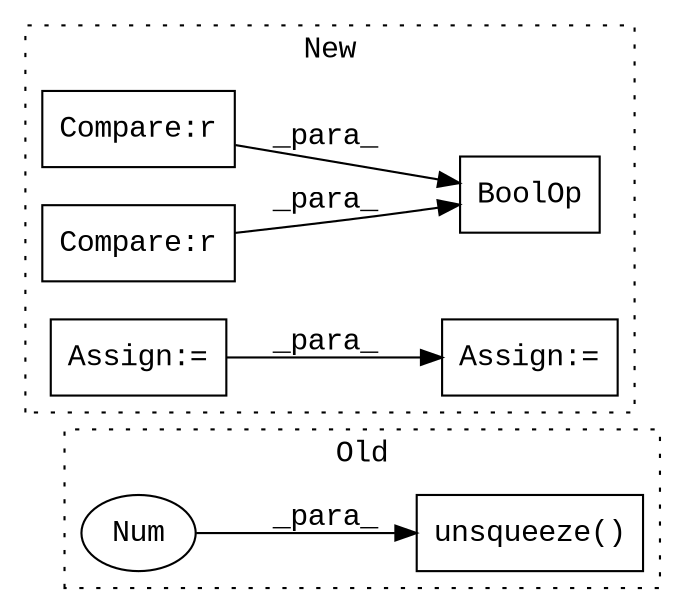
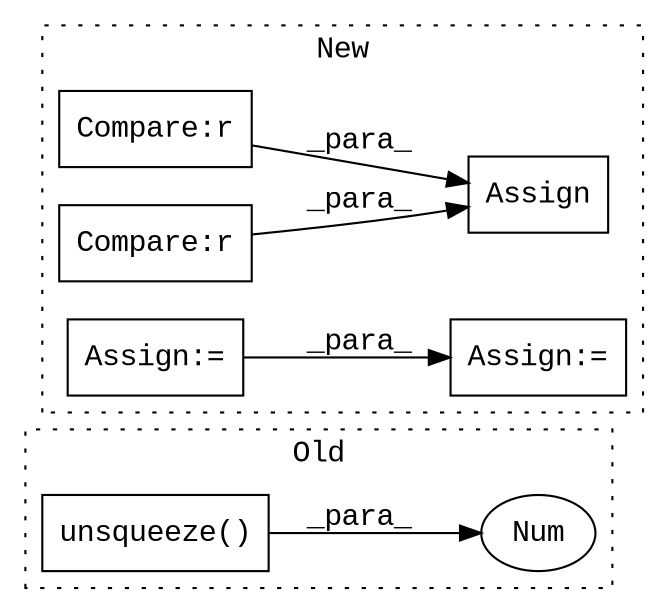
node "BoolOp": label "BoolOp" -> "Assign"
edge "Num" -> "unsqueeze()": reversed
